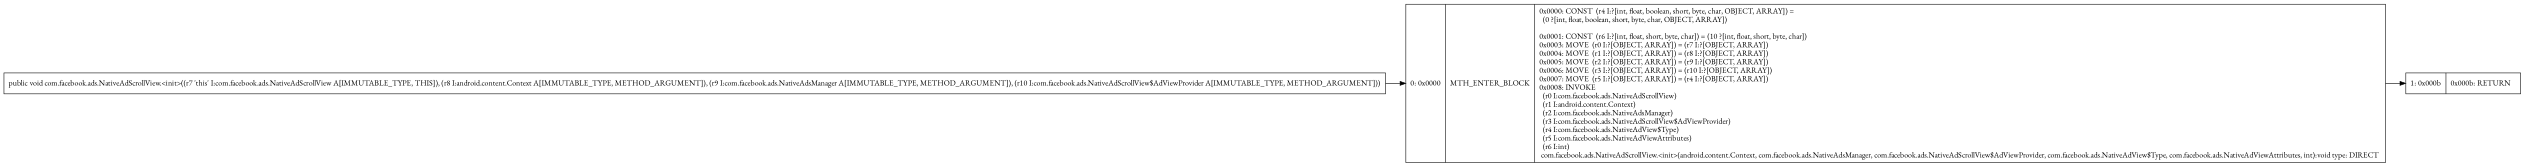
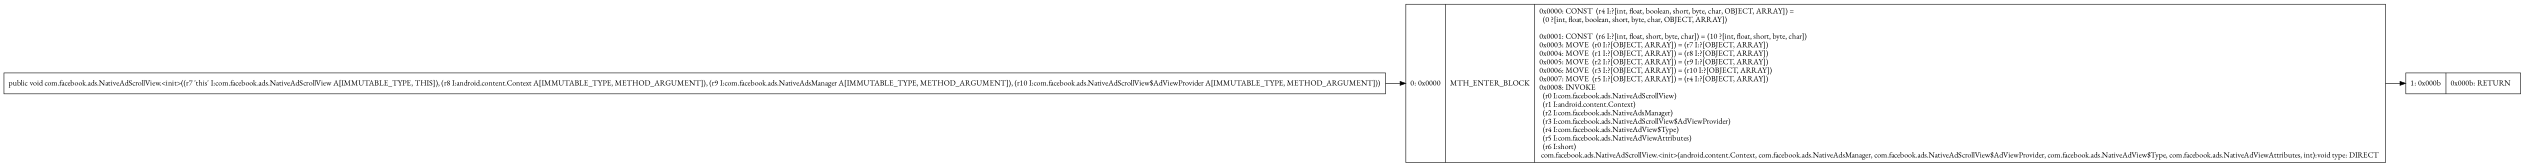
node "0: 0x0000": text "(r6 I:int)" -> "(r6 I:short)"
